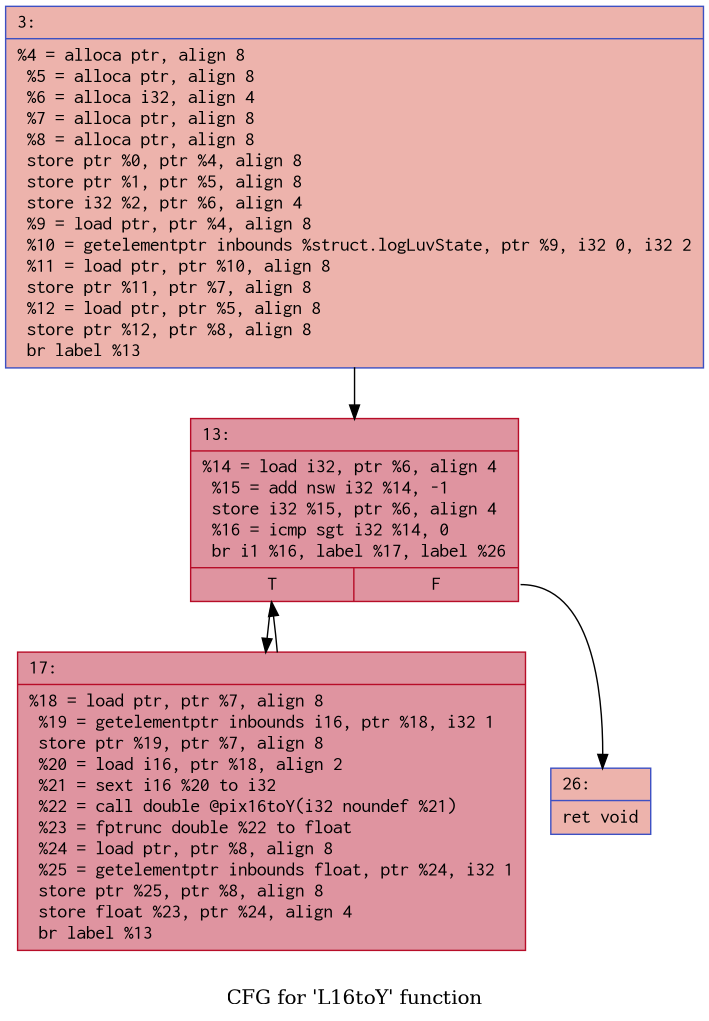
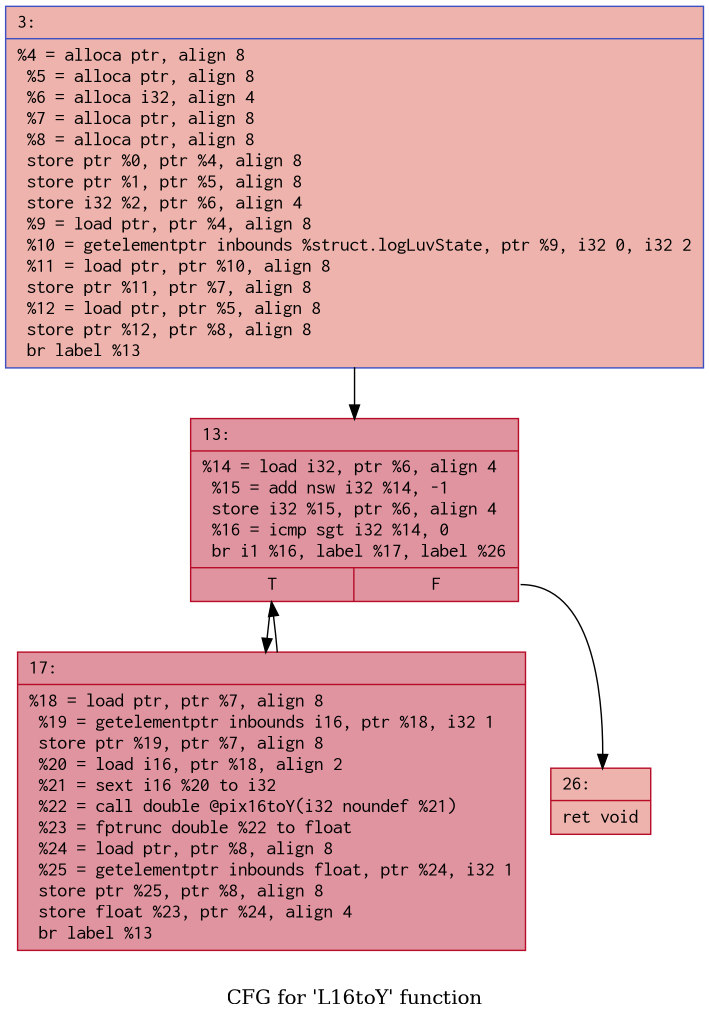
node "26:": color #3d50c3ff -> #b70d28ff
